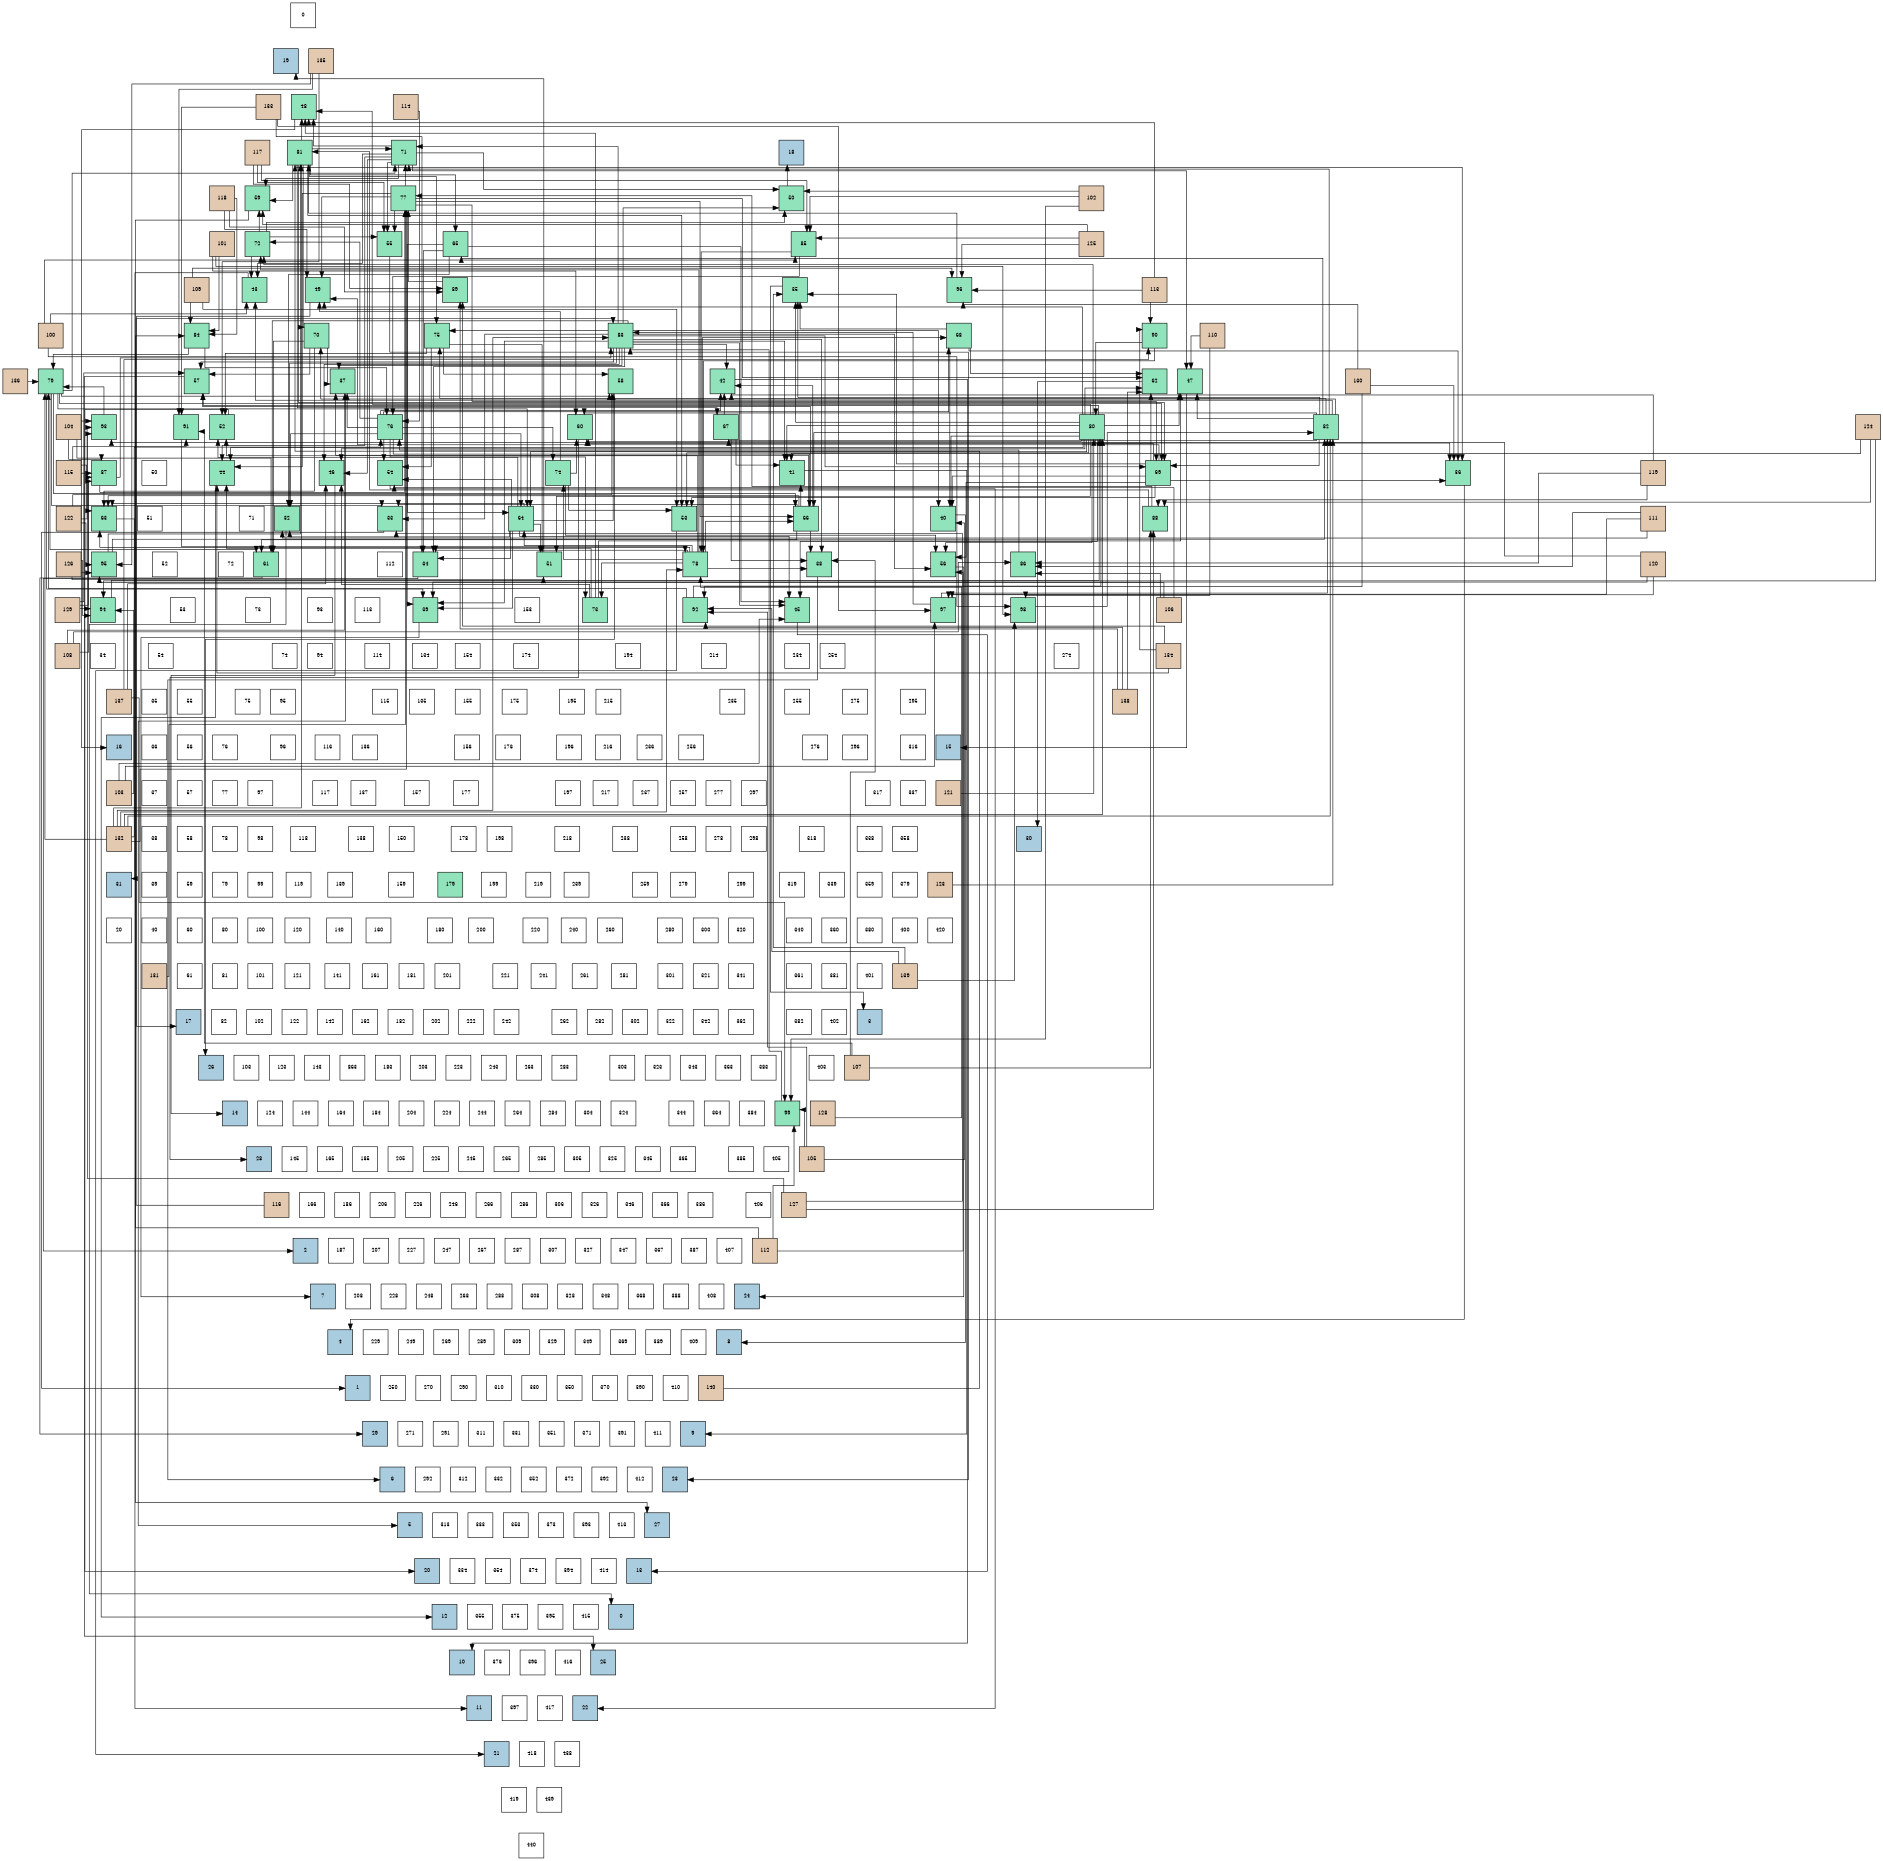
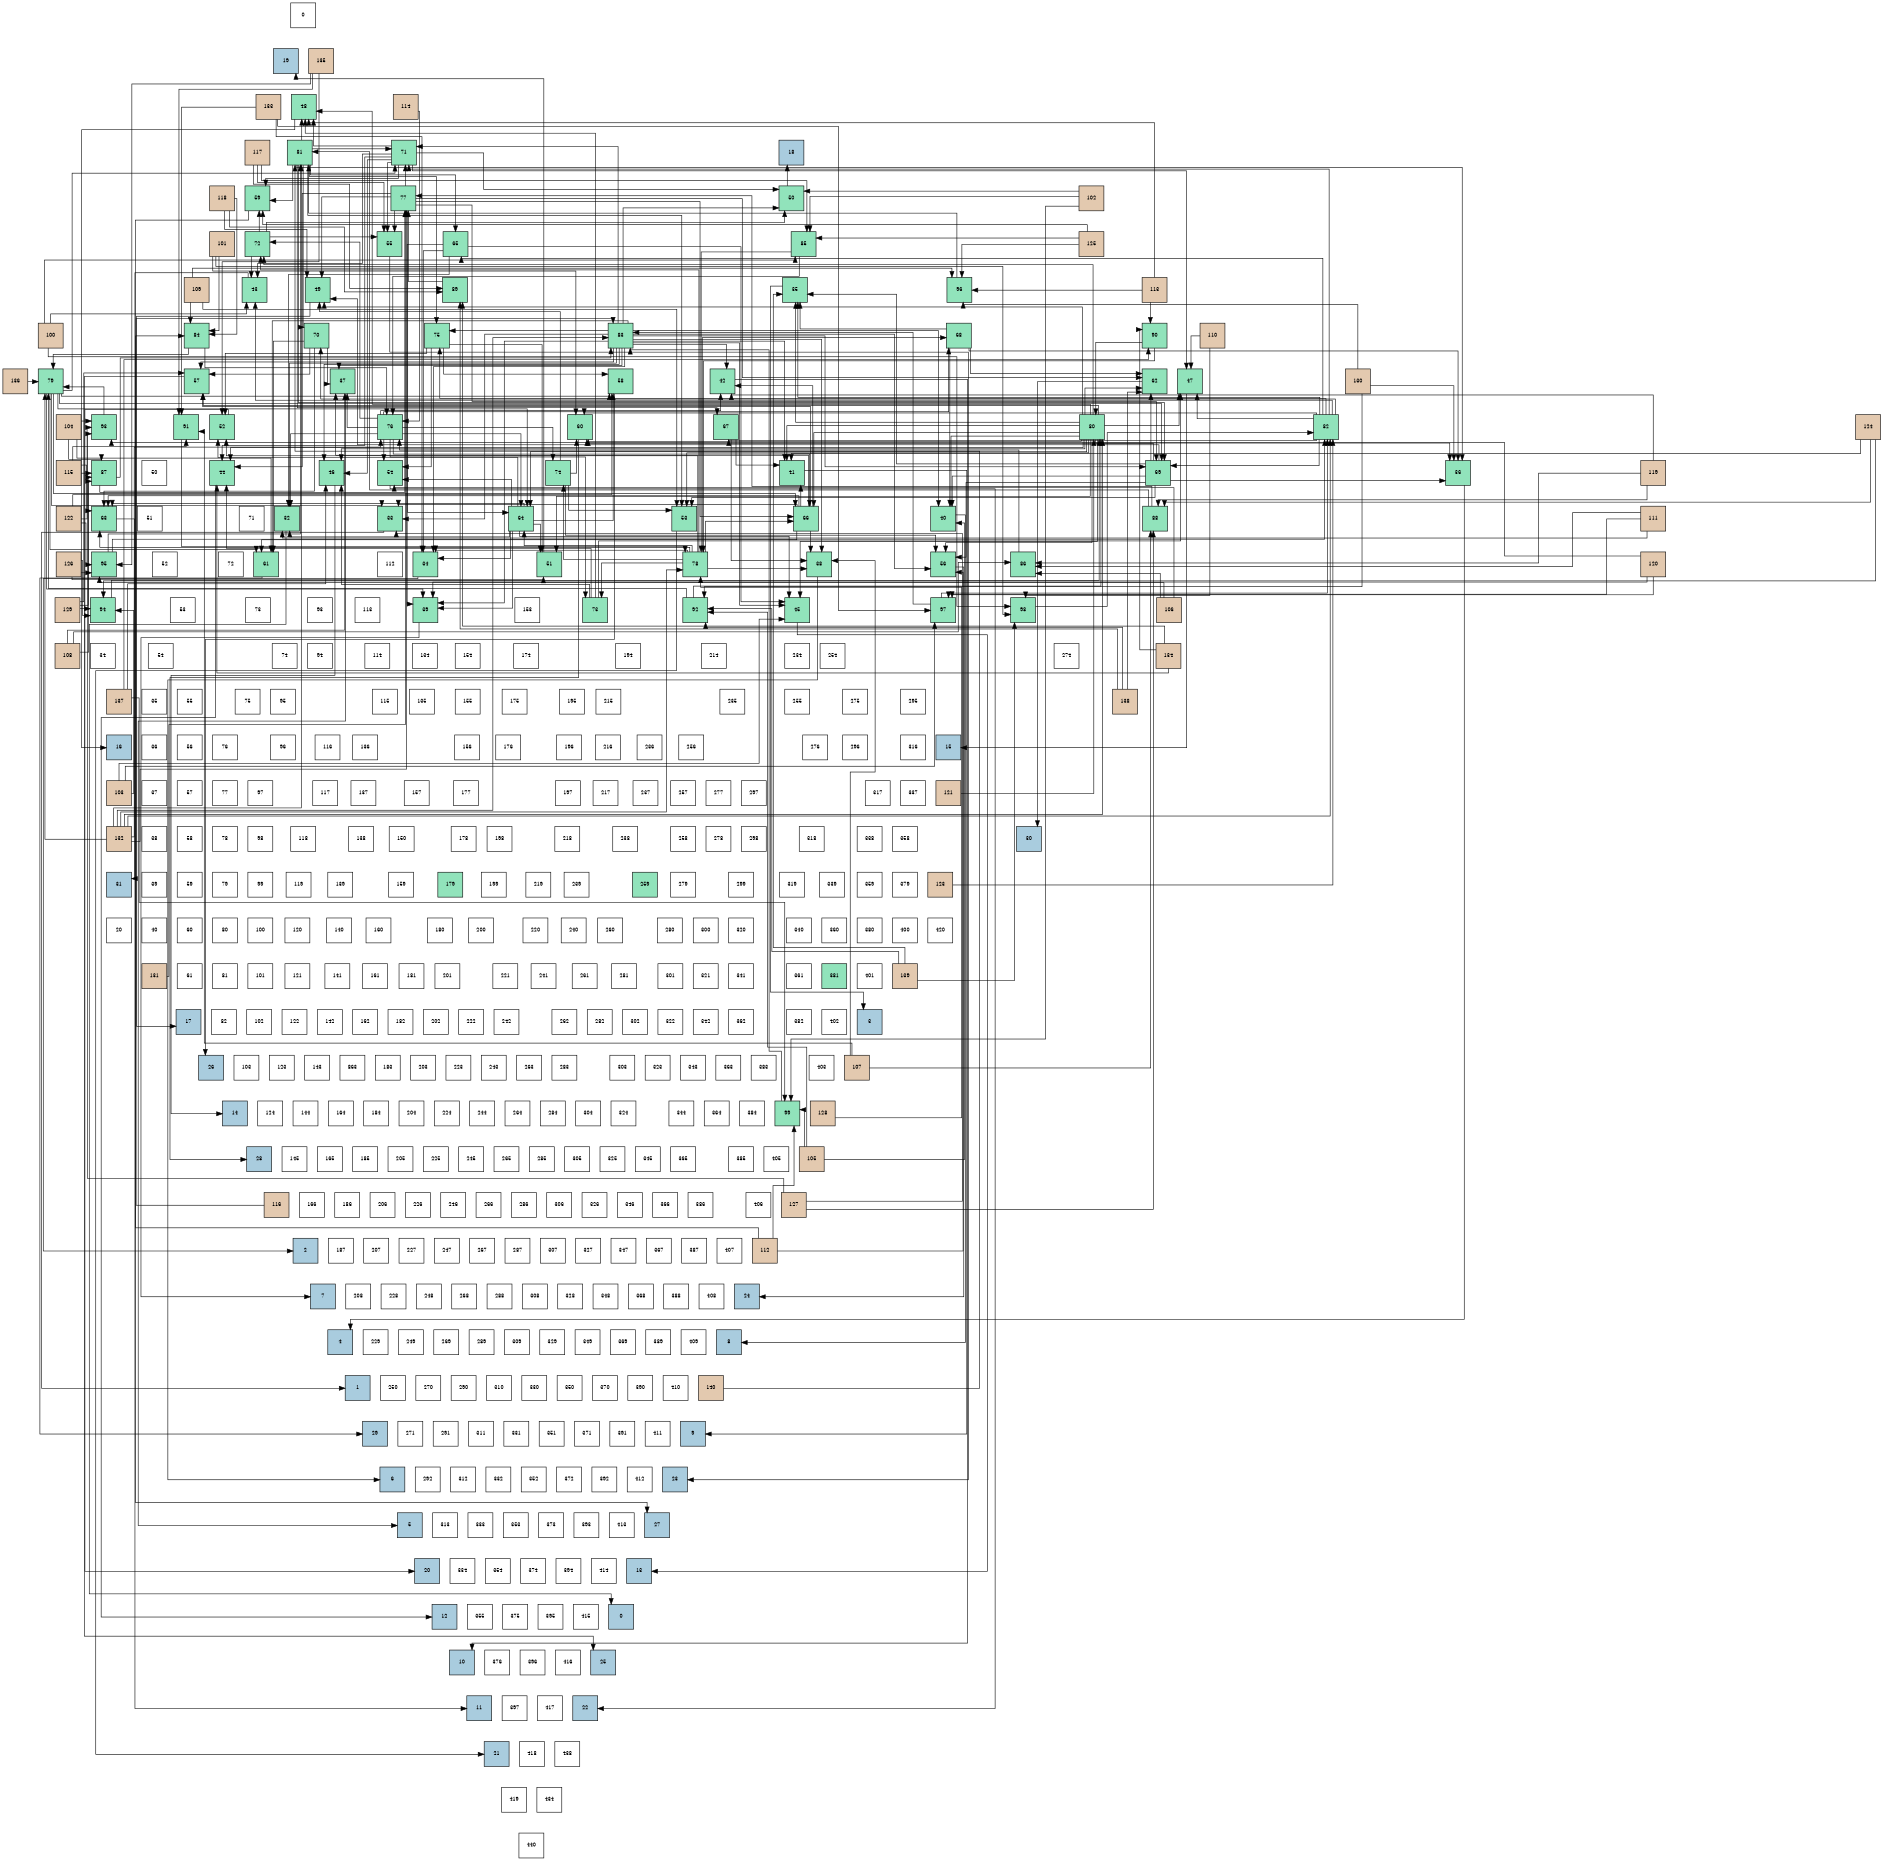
edge "67" -> "42": removed
node "259": fillcolor #ffffff -> #91e3bb
node "381": fillcolor #ffffff -> #91e3bb
node "439": label "439" -> "434"
